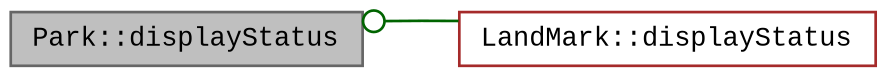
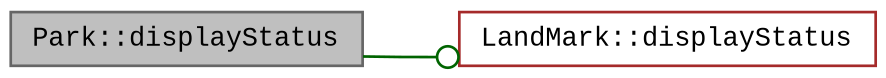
edge "LandMark::displayStatus" -> "Park::displayStatus": reversed
